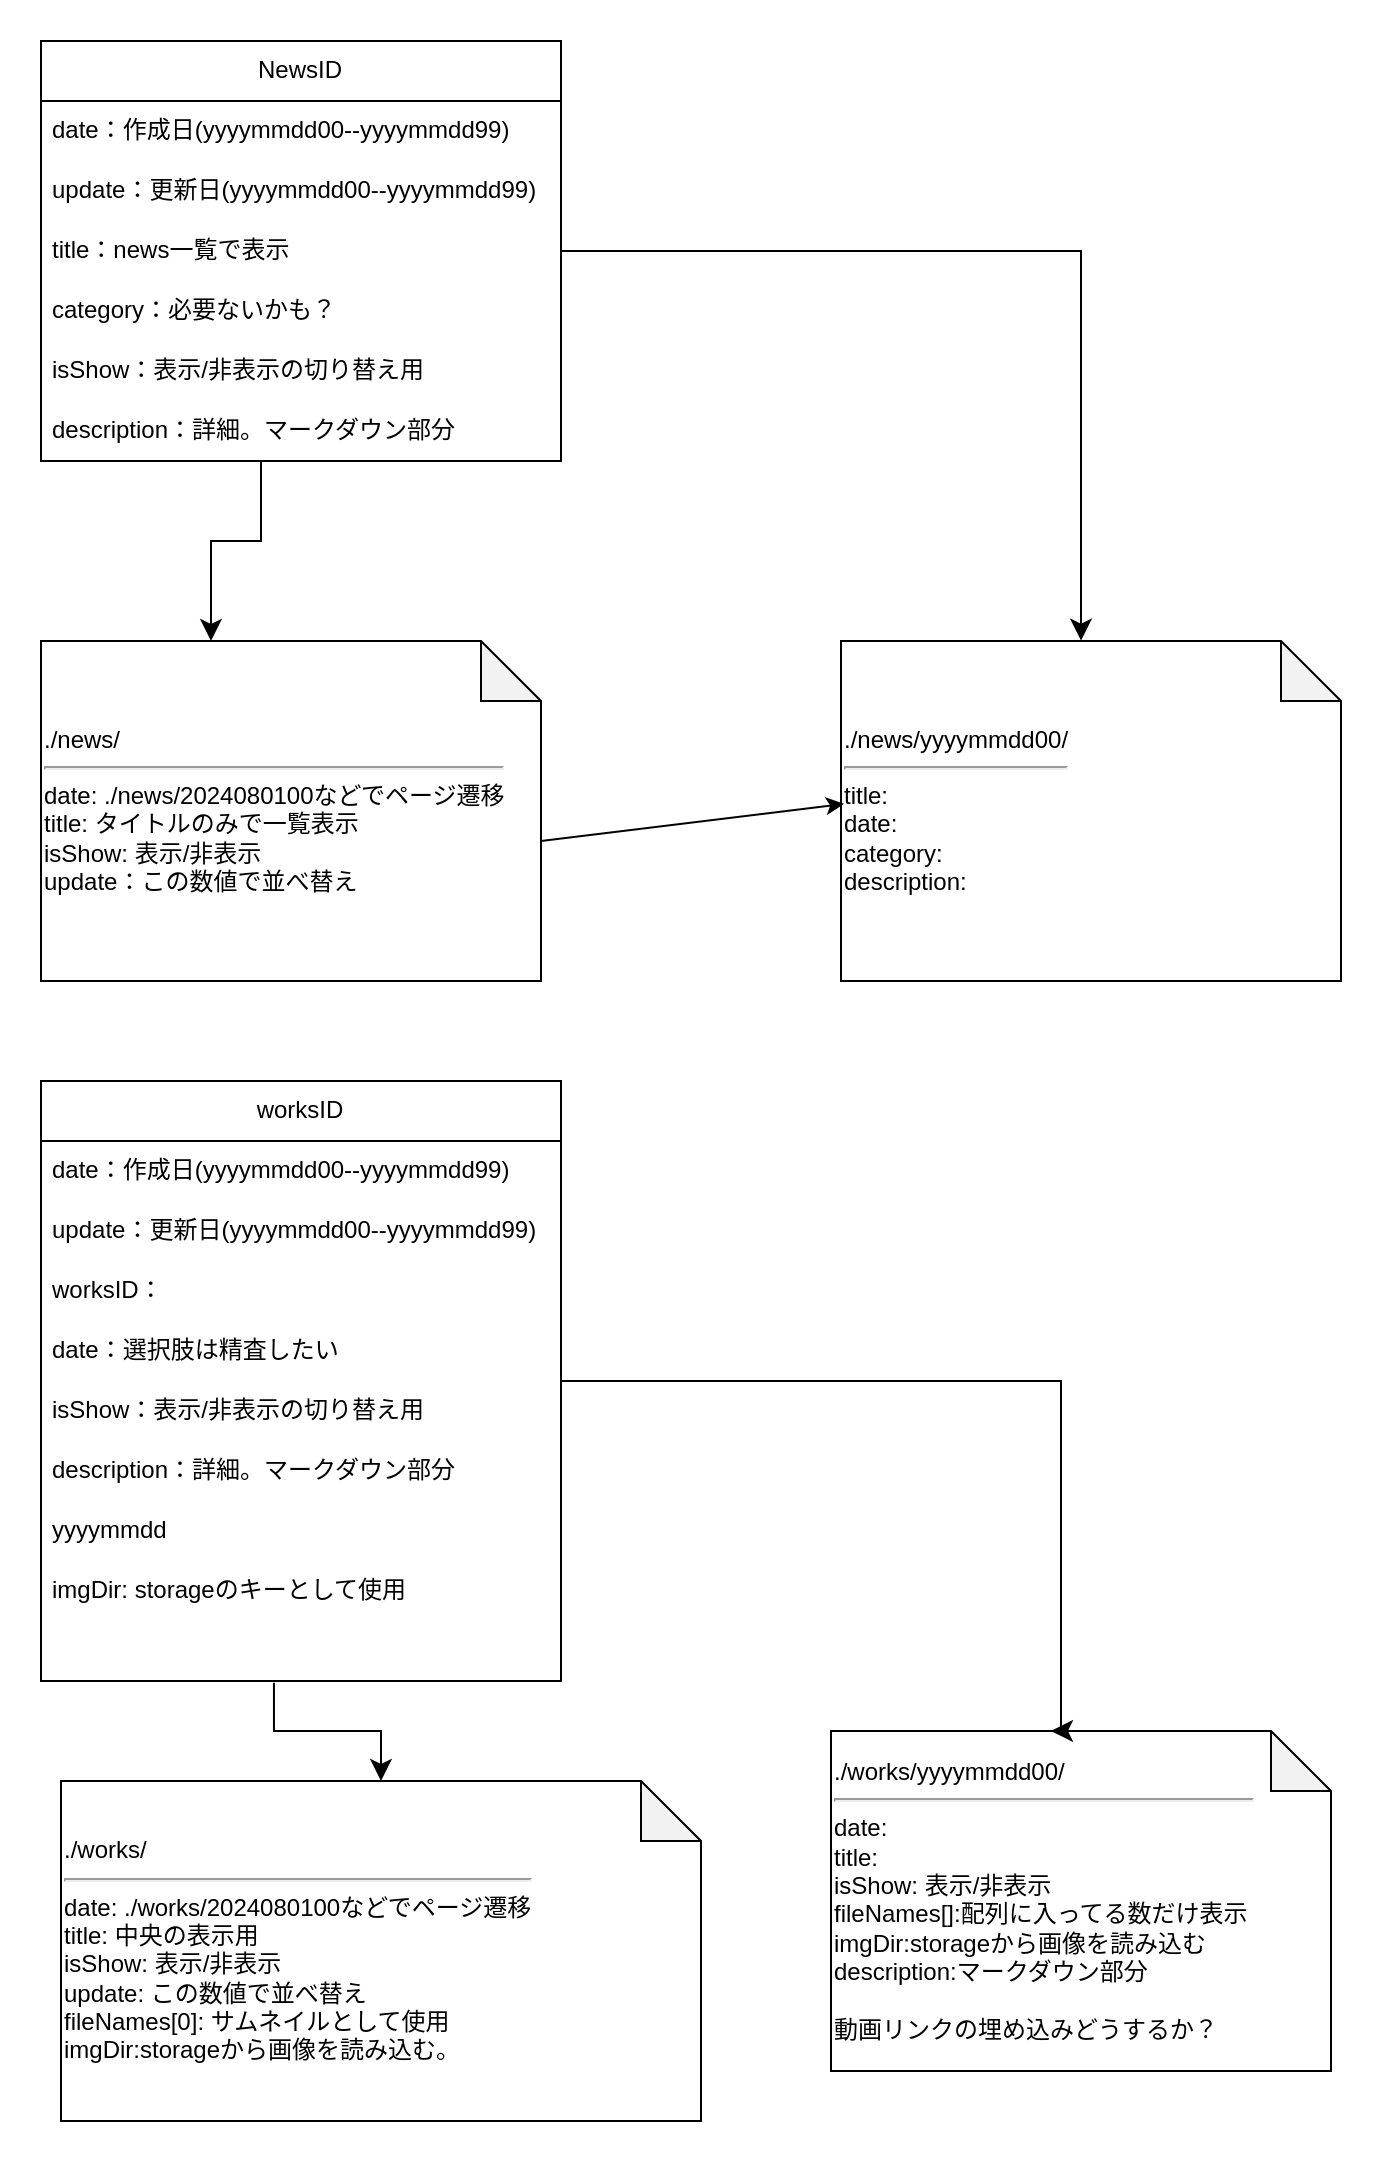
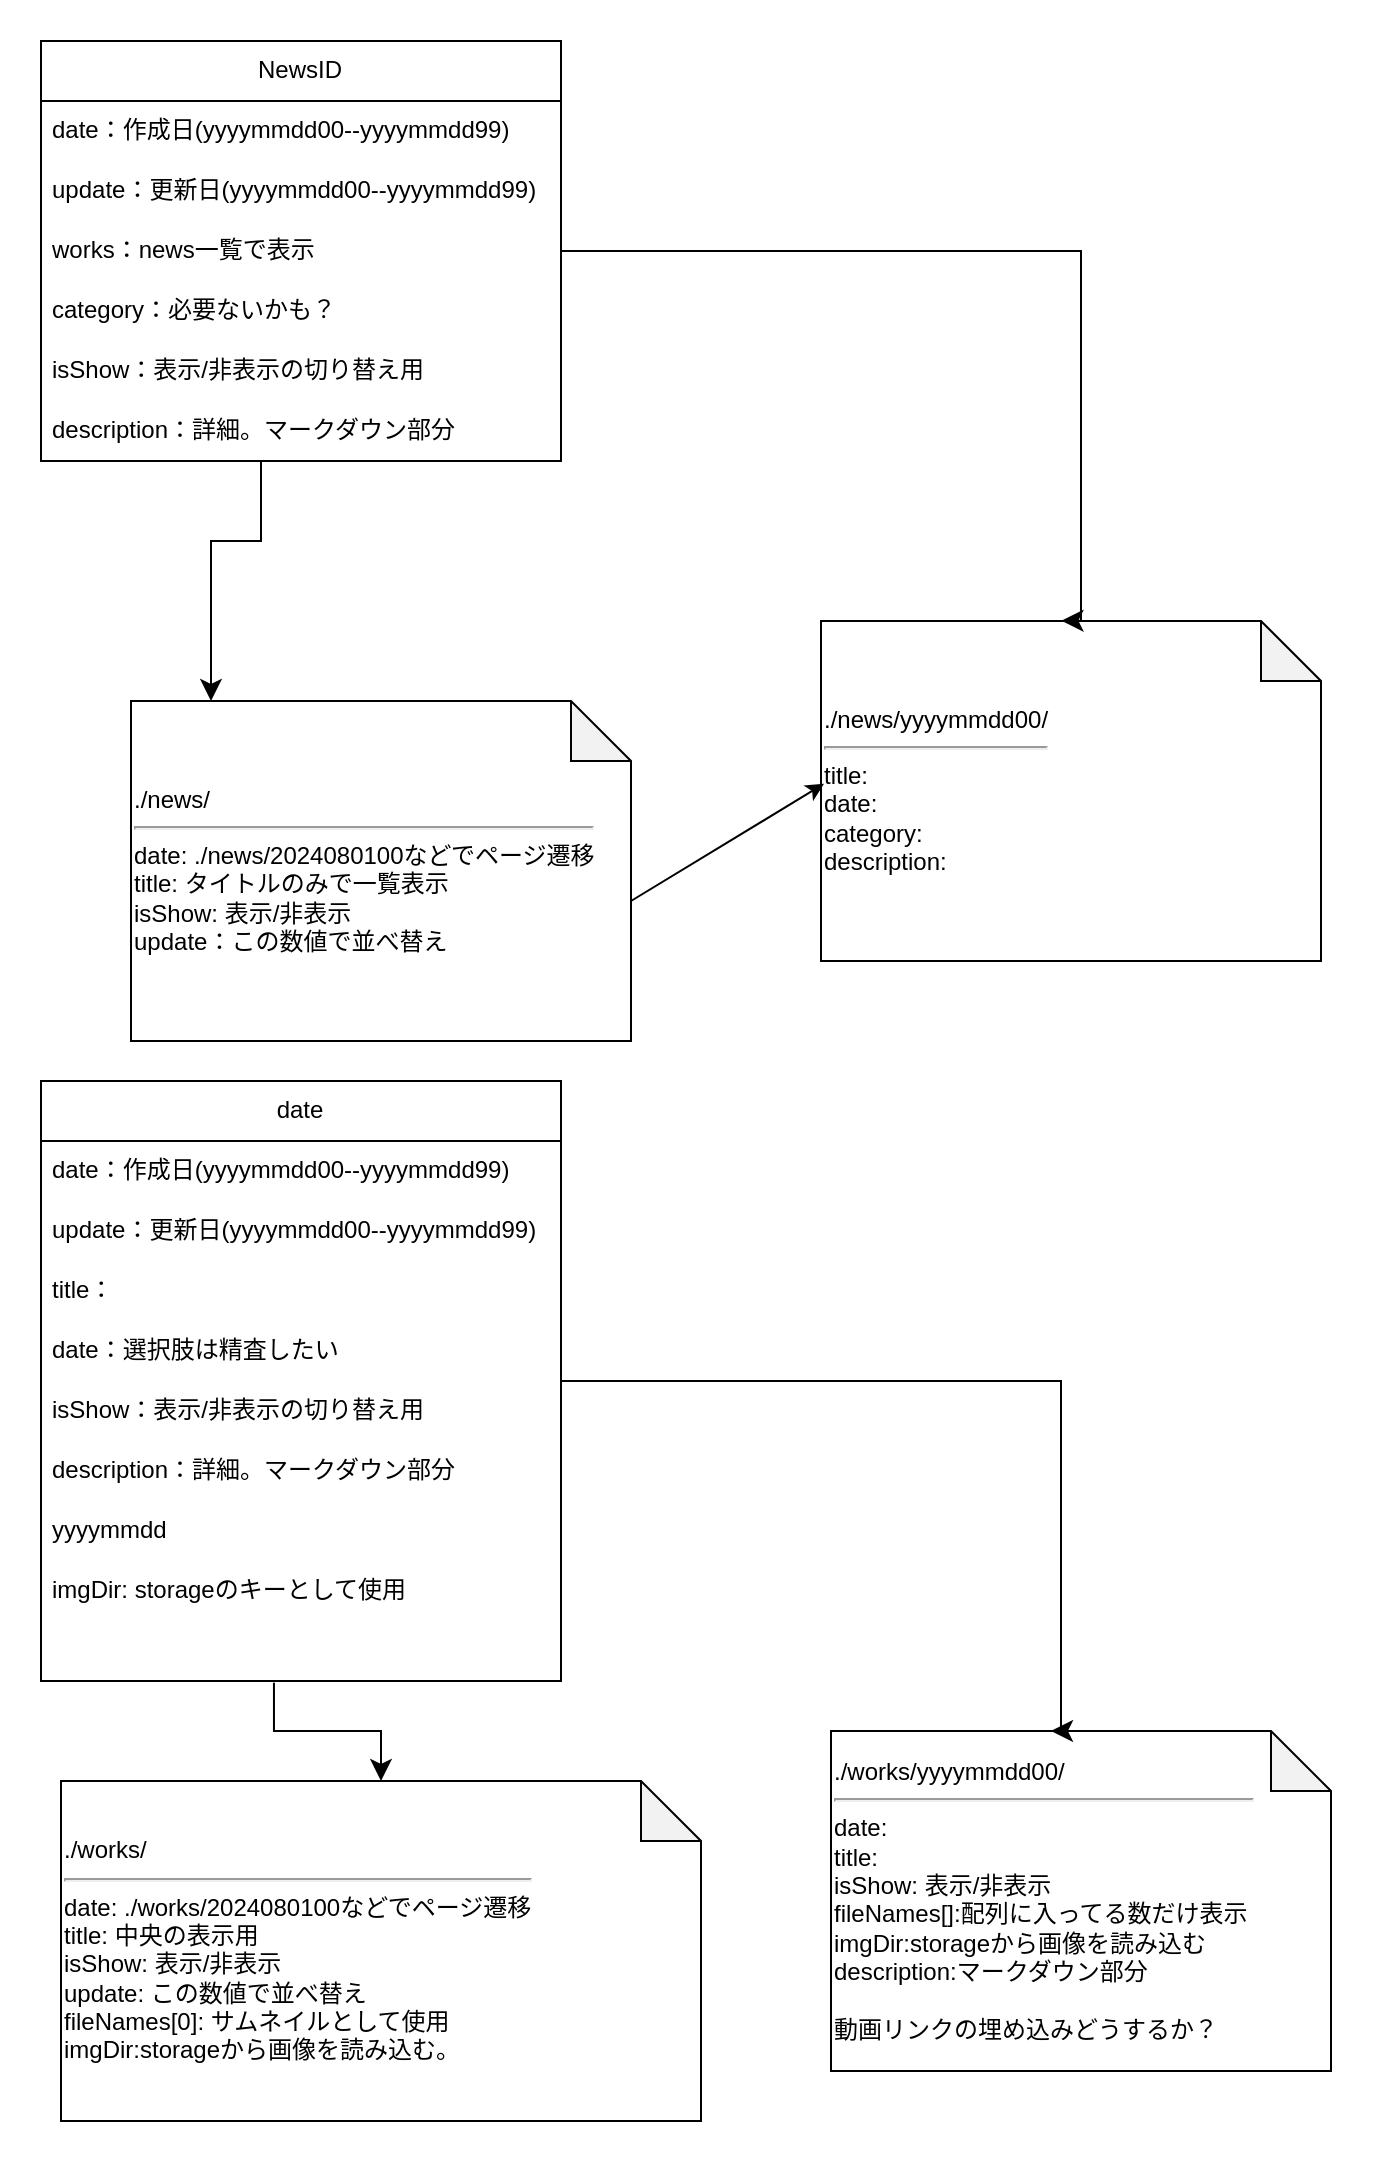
node "title：news一覧で表示": label "title：news一覧で表示" -> "works：news一覧で表示"
node "./news/ date: ./news/2024080100などでページ遷移 title: タイトルのみで一覧表示 isShow: 表示/非表示 update：この数値で並べ替え": moved (291, 811) -> (381, 871)
node "./news/yyyymmdd00/ title: date: category: description:": moved (1091, 811) -> (1071, 791)
node "worksID": label "worksID" -> "date"
node "worksID：": label "worksID：" -> "title："
